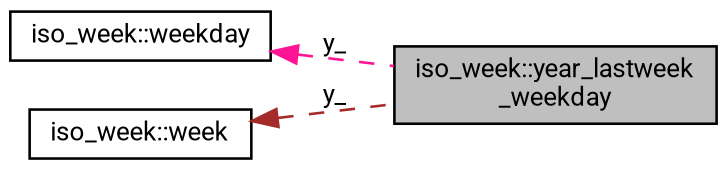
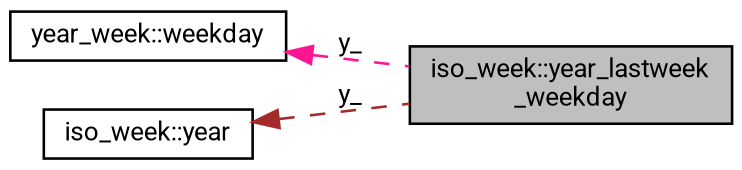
node "iso_week::weekday": label "iso_week::weekday" -> "year_week::weekday"
node "iso_week::week": label "iso_week::week" -> "iso_week::year"
